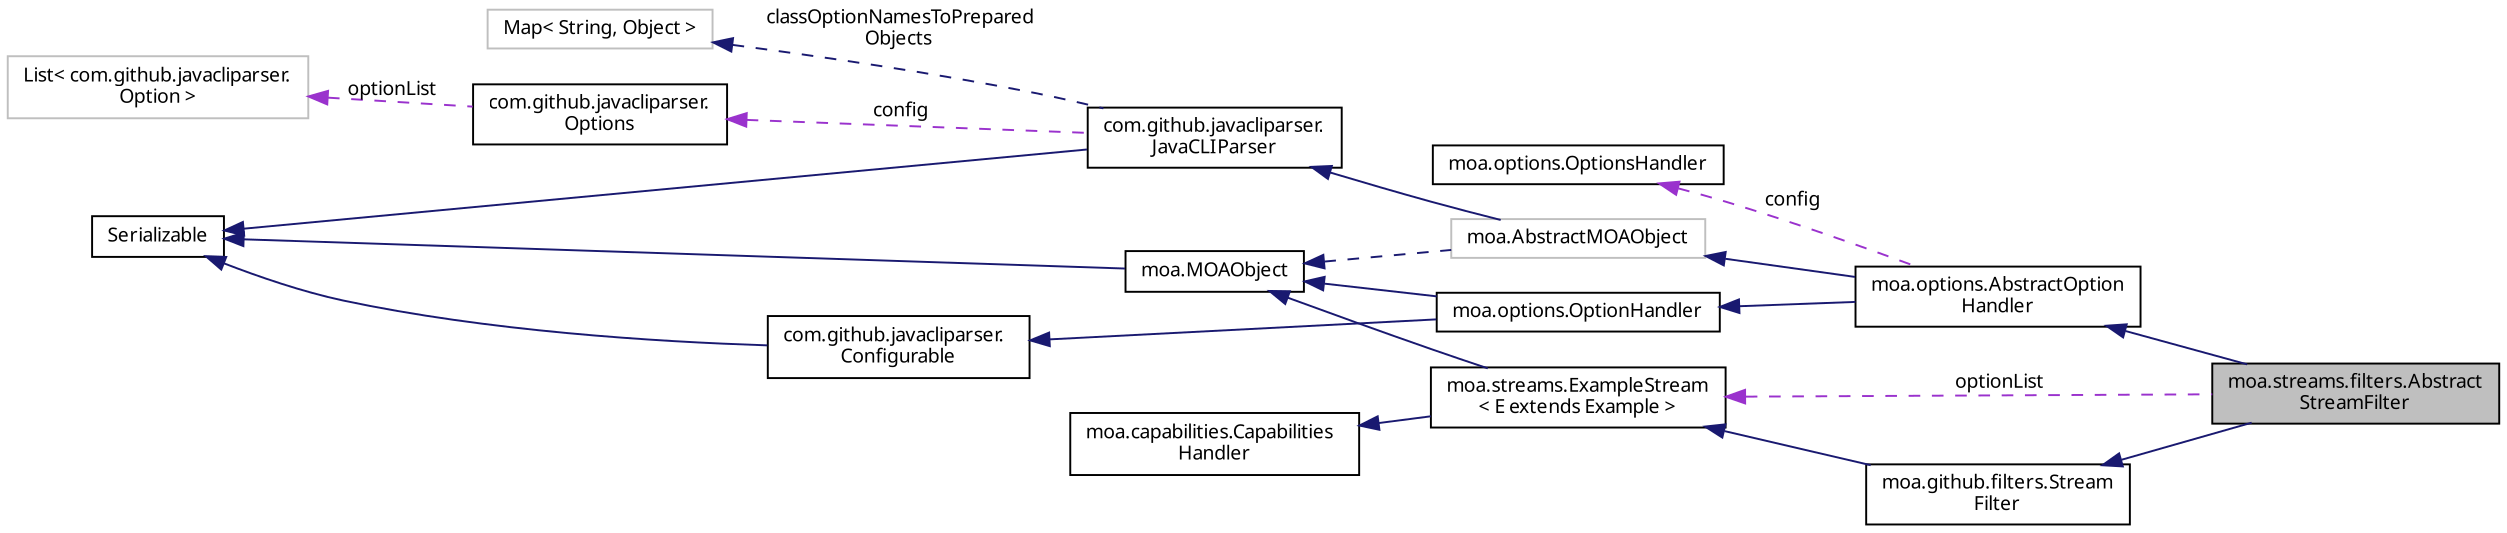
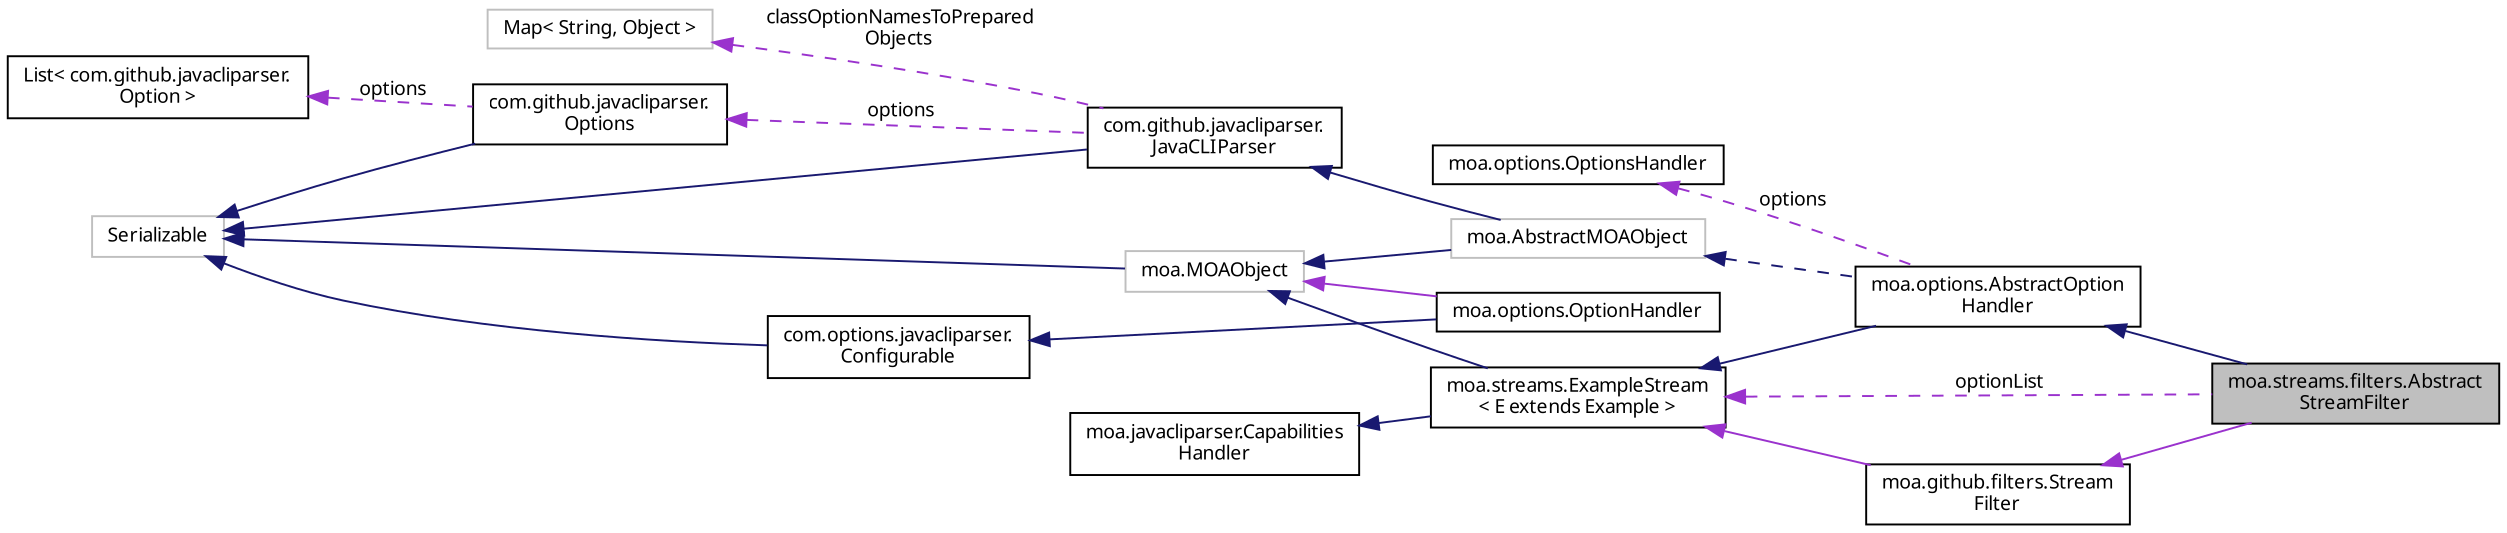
edge "com.github.javacliparser. JavaCLIParser" -> "Map< String, Object >": color midnightblue -> darkorchid3
node "List< com.github.javacliparser. Option >": color grey75 -> black
edge "com.github.javacliparser. Options" -> "List< com.github.javacliparser. Option >": label " optionList" -> " options"
edge "com.github.javacliparser. JavaCLIParser" -> "com.github.javacliparser. Options": label " config" -> " options"
edge "com.github.javacliparser. Options" -> "Serializable": added
edge "moa.options.AbstractOption Handler" -> "moa.options.OptionsHandler": label " config" -> " options"
node "Serializable": color black -> grey75
edge "moa.AbstractMOAObject" -> "moa.MOAObject": style dashed -> solid
edge "moa.options.AbstractOption Handler" -> "moa.AbstractMOAObject": style solid -> dashed
node "moa.MOAObject": color black -> grey75
edge "moa.options.OptionHandler" -> "moa.MOAObject": color midnightblue -> darkorchid3
edge "moa.options.AbstractOption Handler" -> "moa.options.OptionHandler": now "moa.options.AbstractOption Handler" -> "moa.streams.ExampleStream < E extends Example >"
node "com.github.javacliparser. Configurable": label "com.github.javacliparser. Configurable" -> "com.options.javacliparser. Configurable"
edge "moa.streams.filters.Abstract StreamFilter" -> "moa.github.filters.Stream Filter": color midnightblue -> darkorchid3
node "moa.capabilities.Capabilities Handler": label "moa.capabilities.Capabilities Handler" -> "moa.javacliparser.Capabilities Handler"
edge "moa.github.filters.Stream Filter" -> "moa.streams.ExampleStream < E extends Example >": color midnightblue -> darkorchid3
